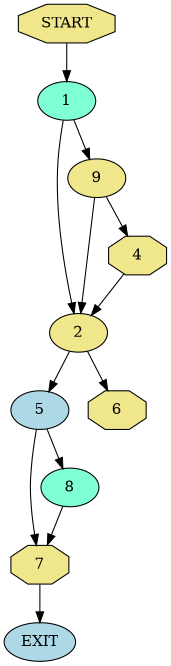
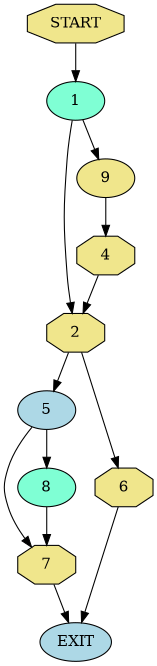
edge "9" -> "2": removed
node "2": shape ellipse -> octagon
edge "6" -> "EXIT": added
